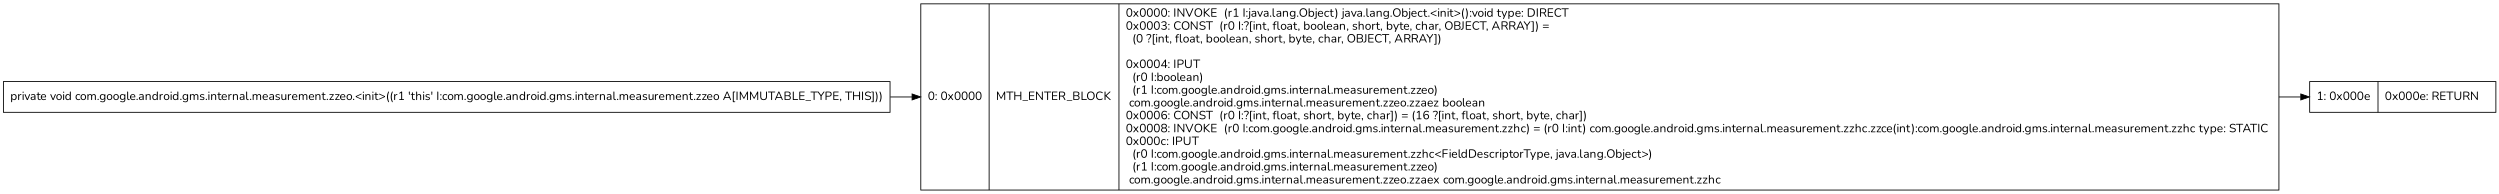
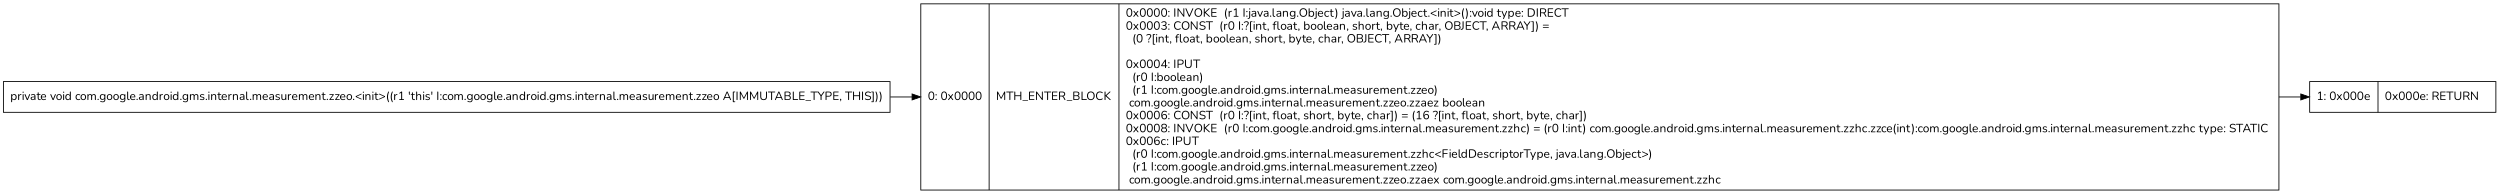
node "0: 0x0000": text "0x000c: IPUT" -> "0x006c: IPUT"
